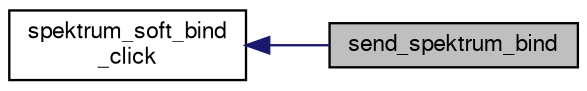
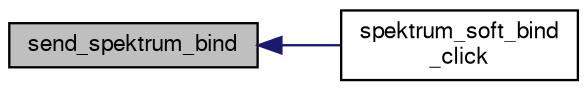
edge "send_spektrum_bind" -> "spektrum_soft_bind _click": reversed
